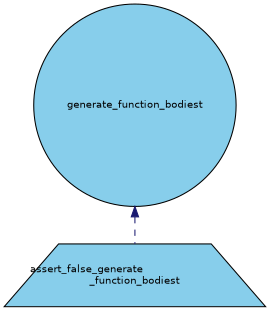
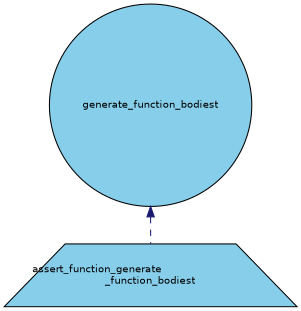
node "assert_false_generate _function_bodiest": label "assert_false_generate _function_bodiest" -> "assert_function_generate _function_bodiest"
